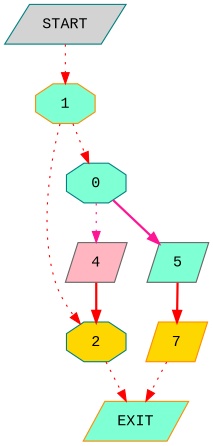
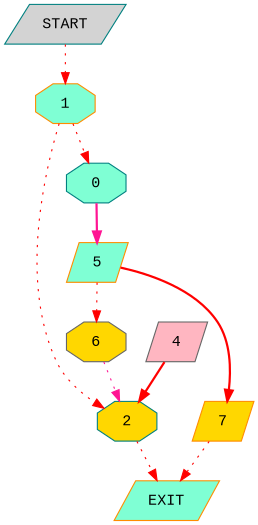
edge "0" -> "4": removed
node "5": color gray40 -> darkorange
node "6": added
